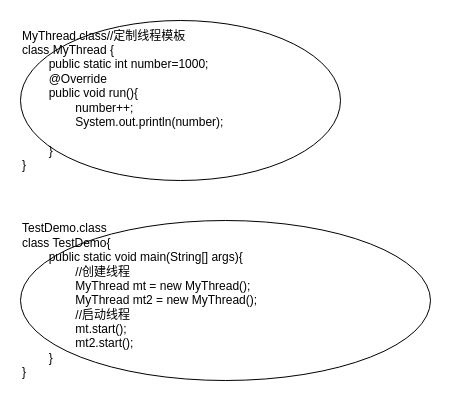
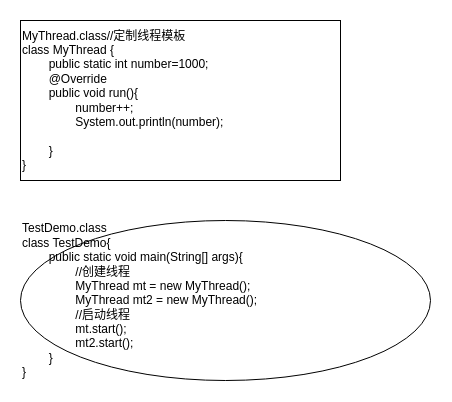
node "MyThread.class//定制线程模板 class MyThread { public static int number=1000; @Override public void run(){ number++; System.out.println(number); } }": shape ellipse -> rectangle
